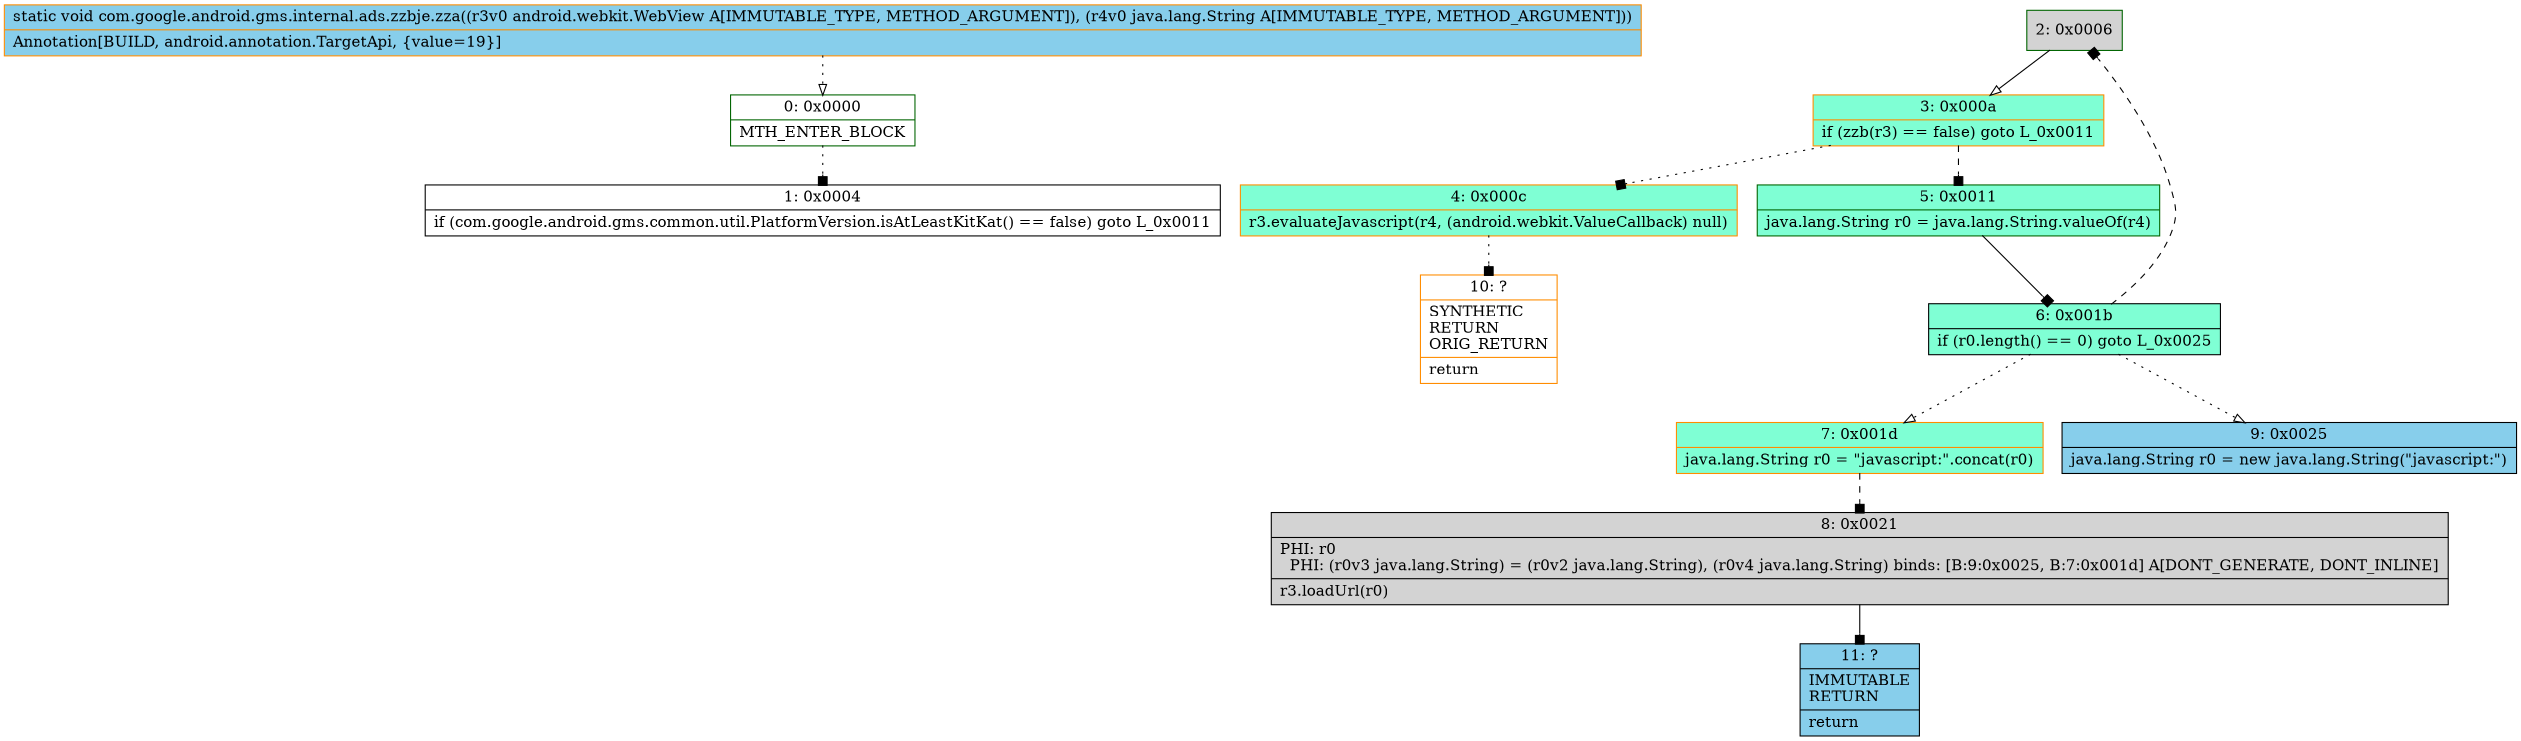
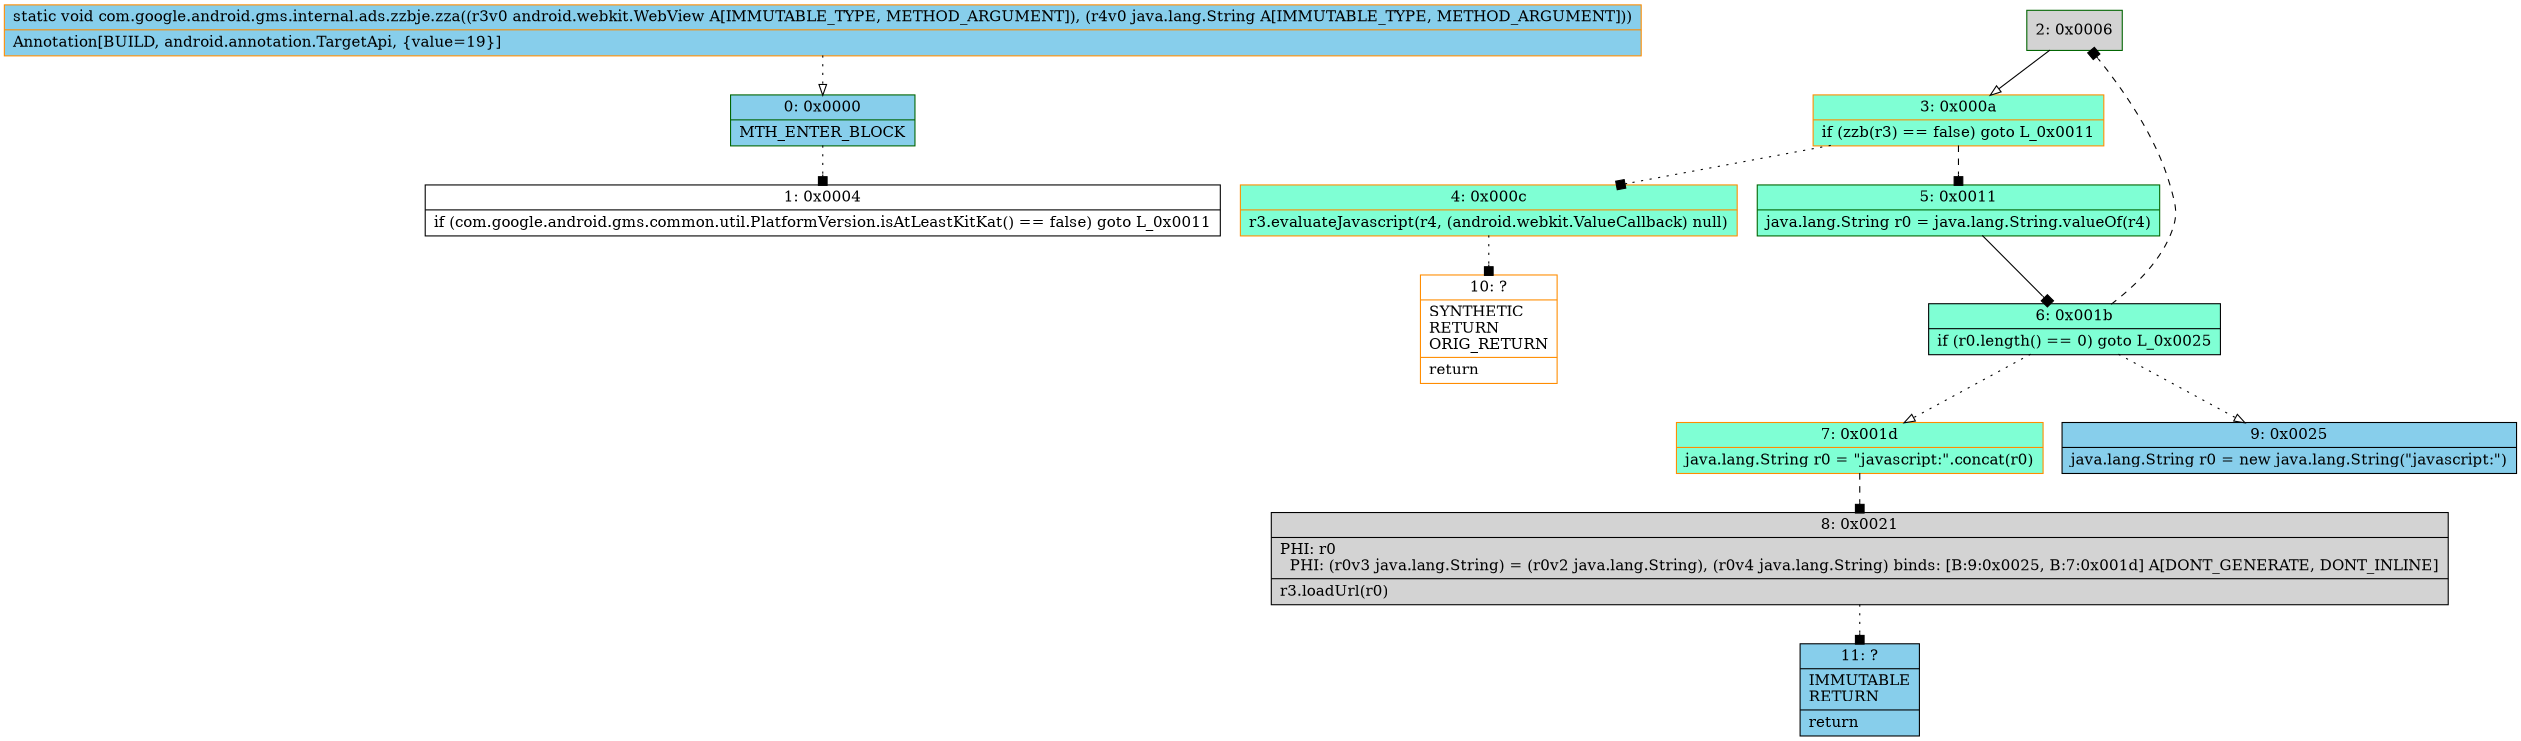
node "0: 0x0000": fillcolor white -> skyblue
edge "8: 0x0021" -> "11: ?": style solid -> dotted
